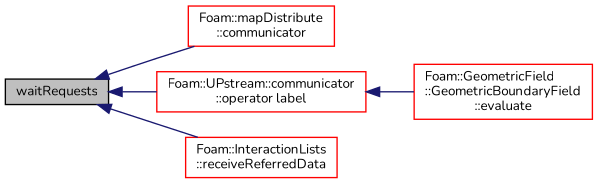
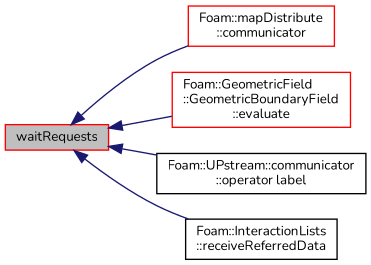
node "waitRequests": color black -> red
node "Foam::UPstream::communicator ::operator label": color red -> black
edge "Foam::GeometricField ::GeometricBoundaryField ::evaluate" -> "Foam::UPstream::communicator ::operator label": now "Foam::GeometricField ::GeometricBoundaryField ::evaluate" -> "waitRequests"
node "Foam::InteractionLists ::receiveReferredData": color red -> black
